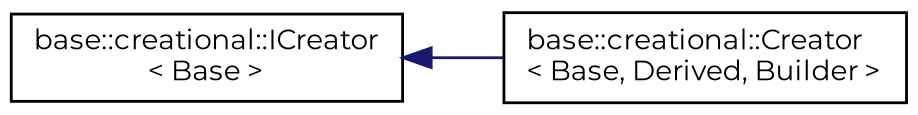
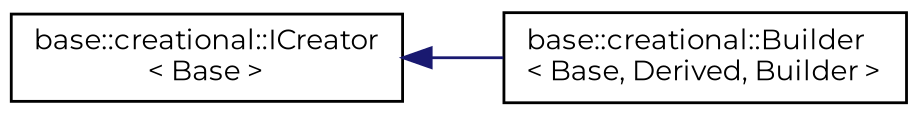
node "base::creational::Creator < Base, Derived, Builder >": label "base::creational::Creator < Base, Derived, Builder >" -> "base::creational::Builder < Base, Derived, Builder >"
